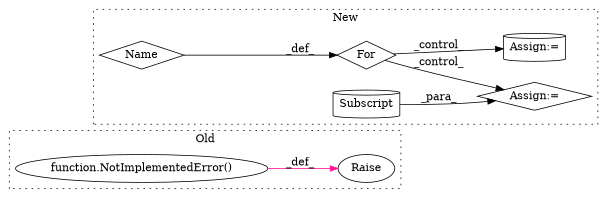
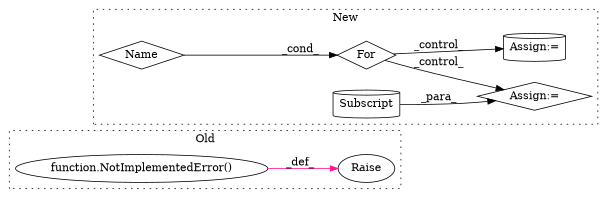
edge "Name" -> "For": label "_def_" -> "_cond_"
